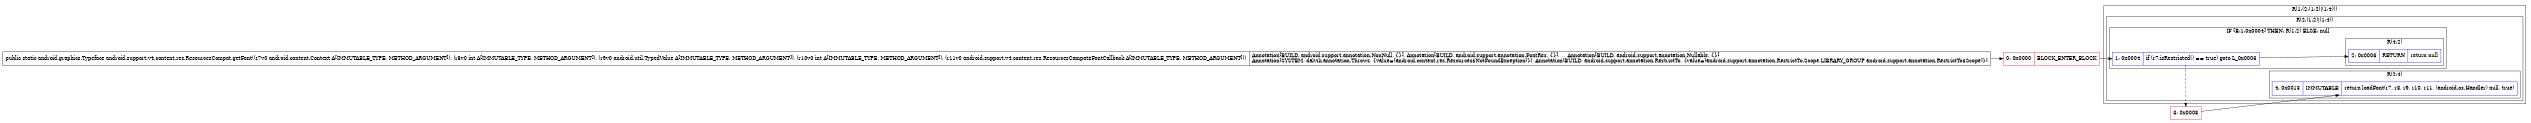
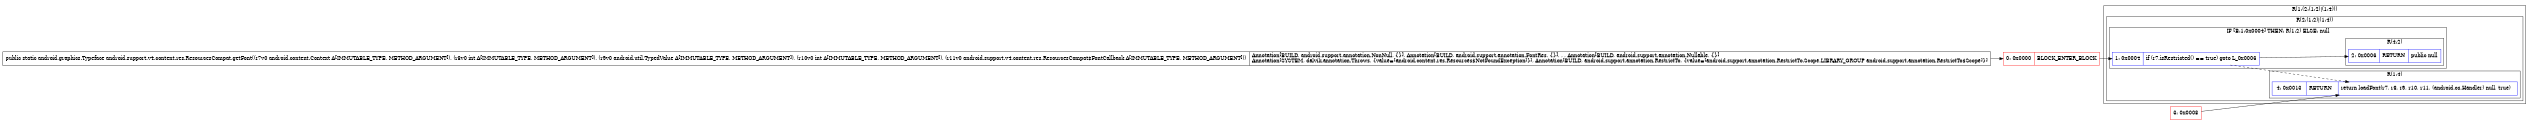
node "2: 0x0006": text "return null" -> "public null"
cluster "R(2:4)": label "R(2:4)" -> "R(1:4)"
edge "1: 0x0004" -> "3: 0x0008": now "1: 0x0004" -> "4: 0x0013"
node "4: 0x0013": text "IMMUTABLE" -> "RETURN"
